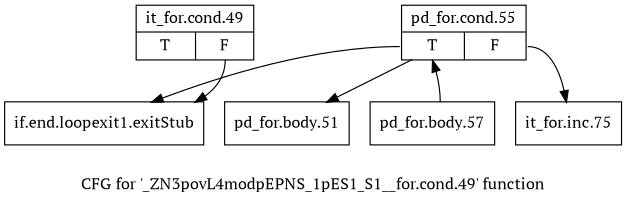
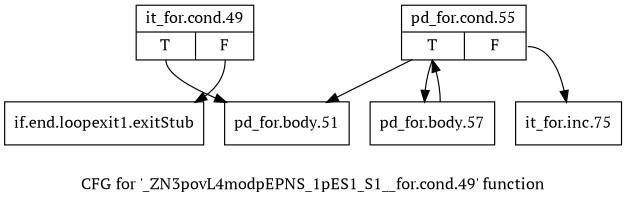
edge "pd_for.cond.55" -> "if.end.loopexit1.exitStub": now "pd_for.cond.55" -> "pd_for.body.57"
edge "it_for.cond.49" -> "pd_for.body.51": added
